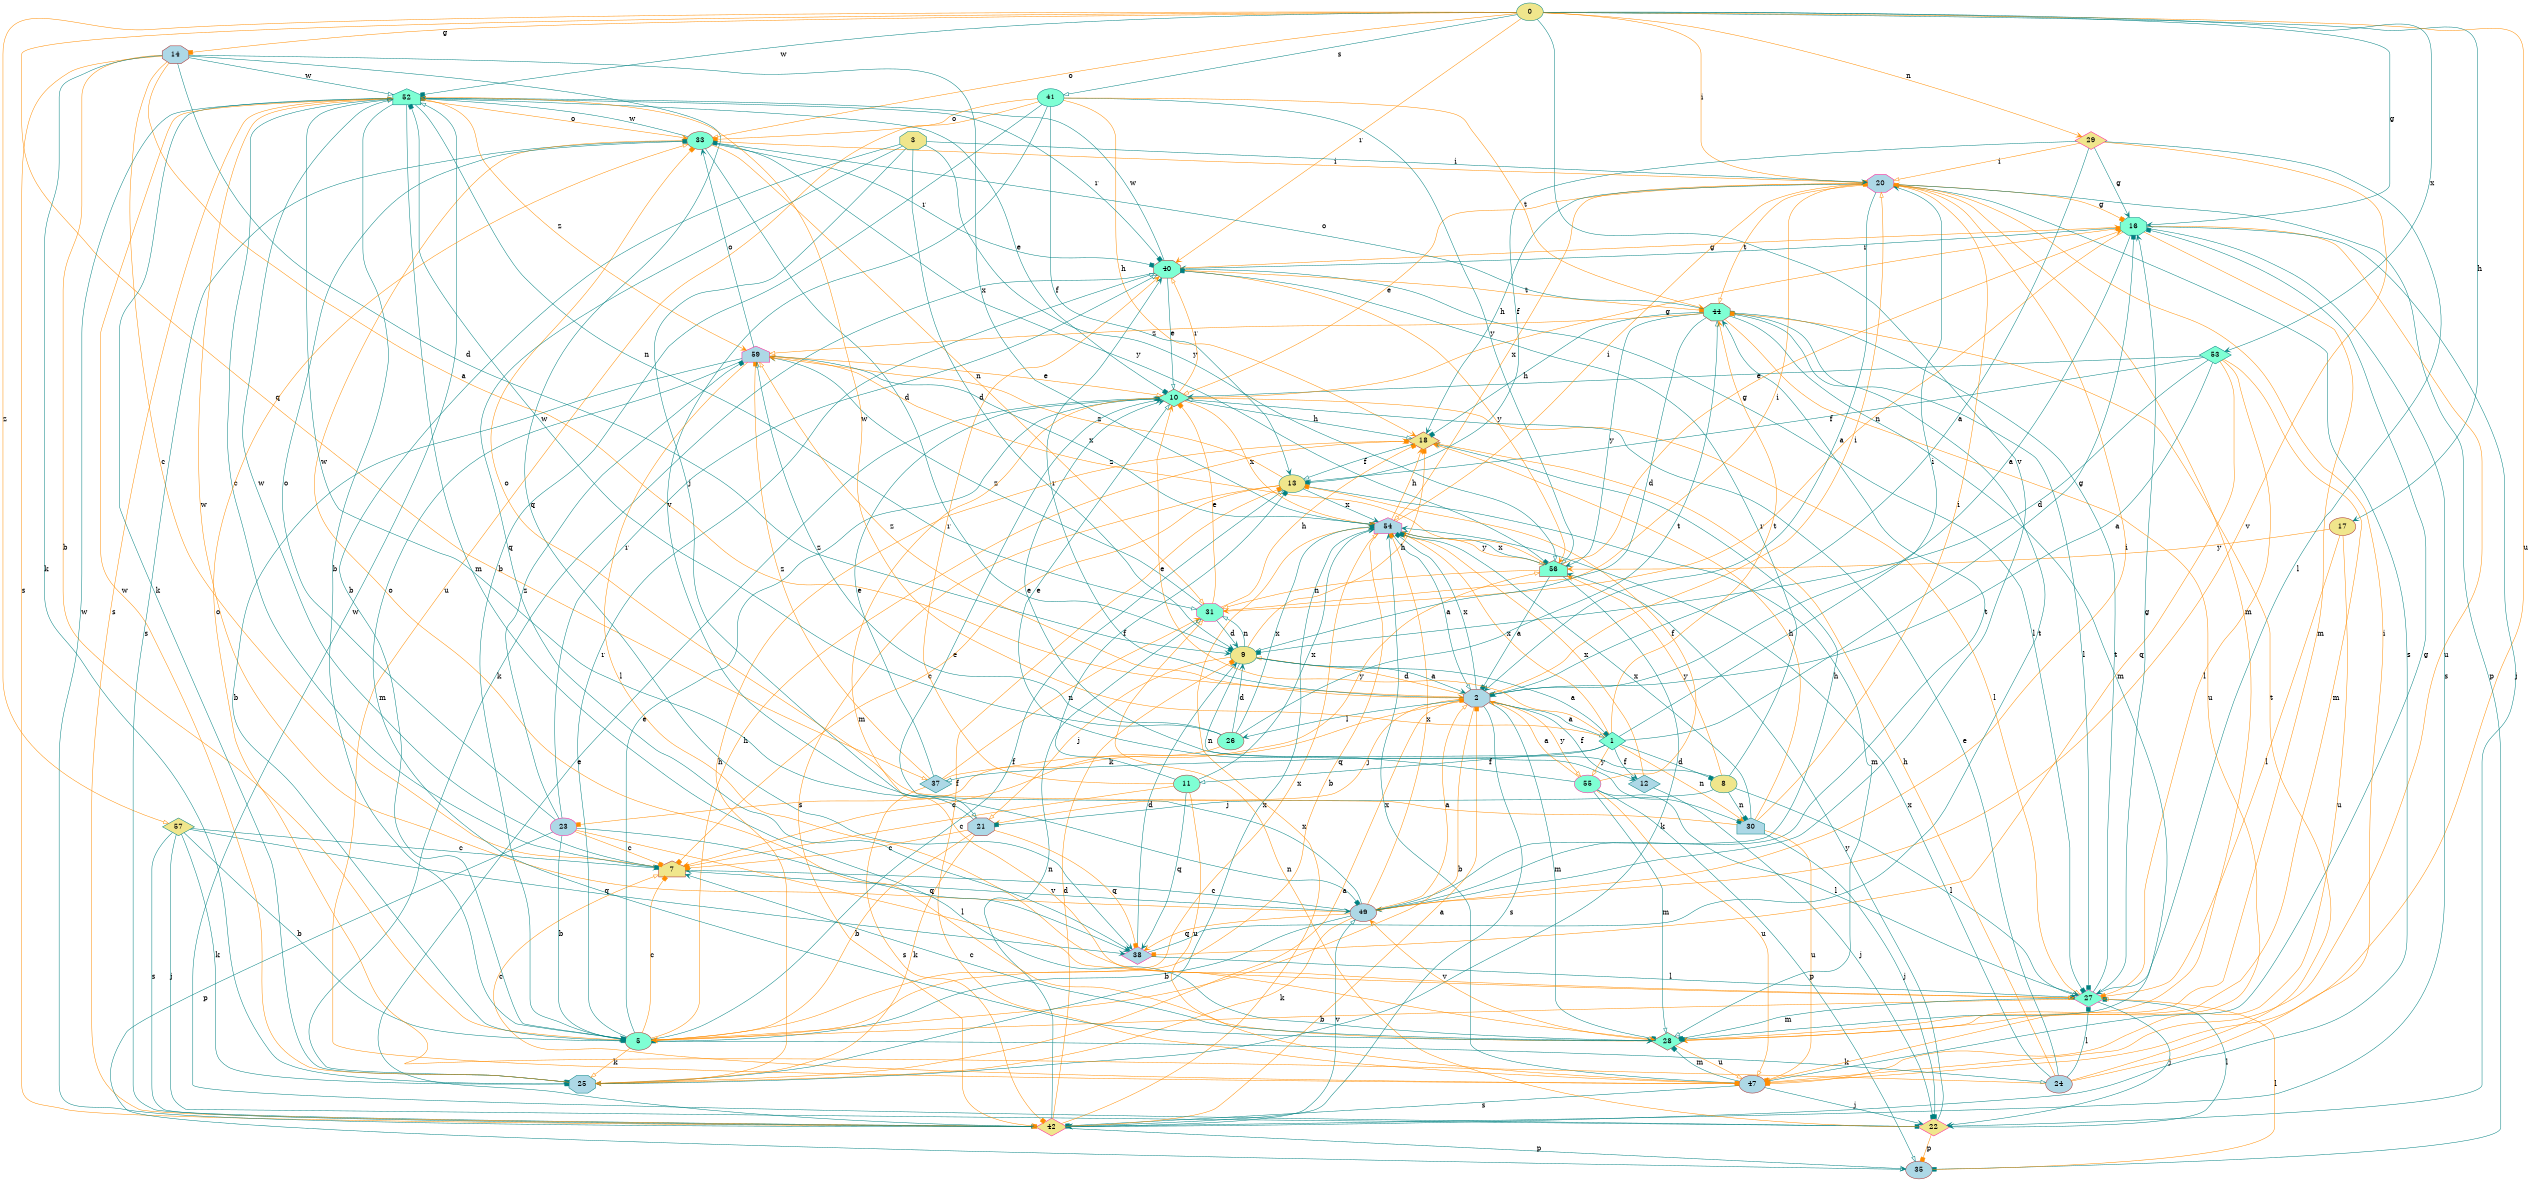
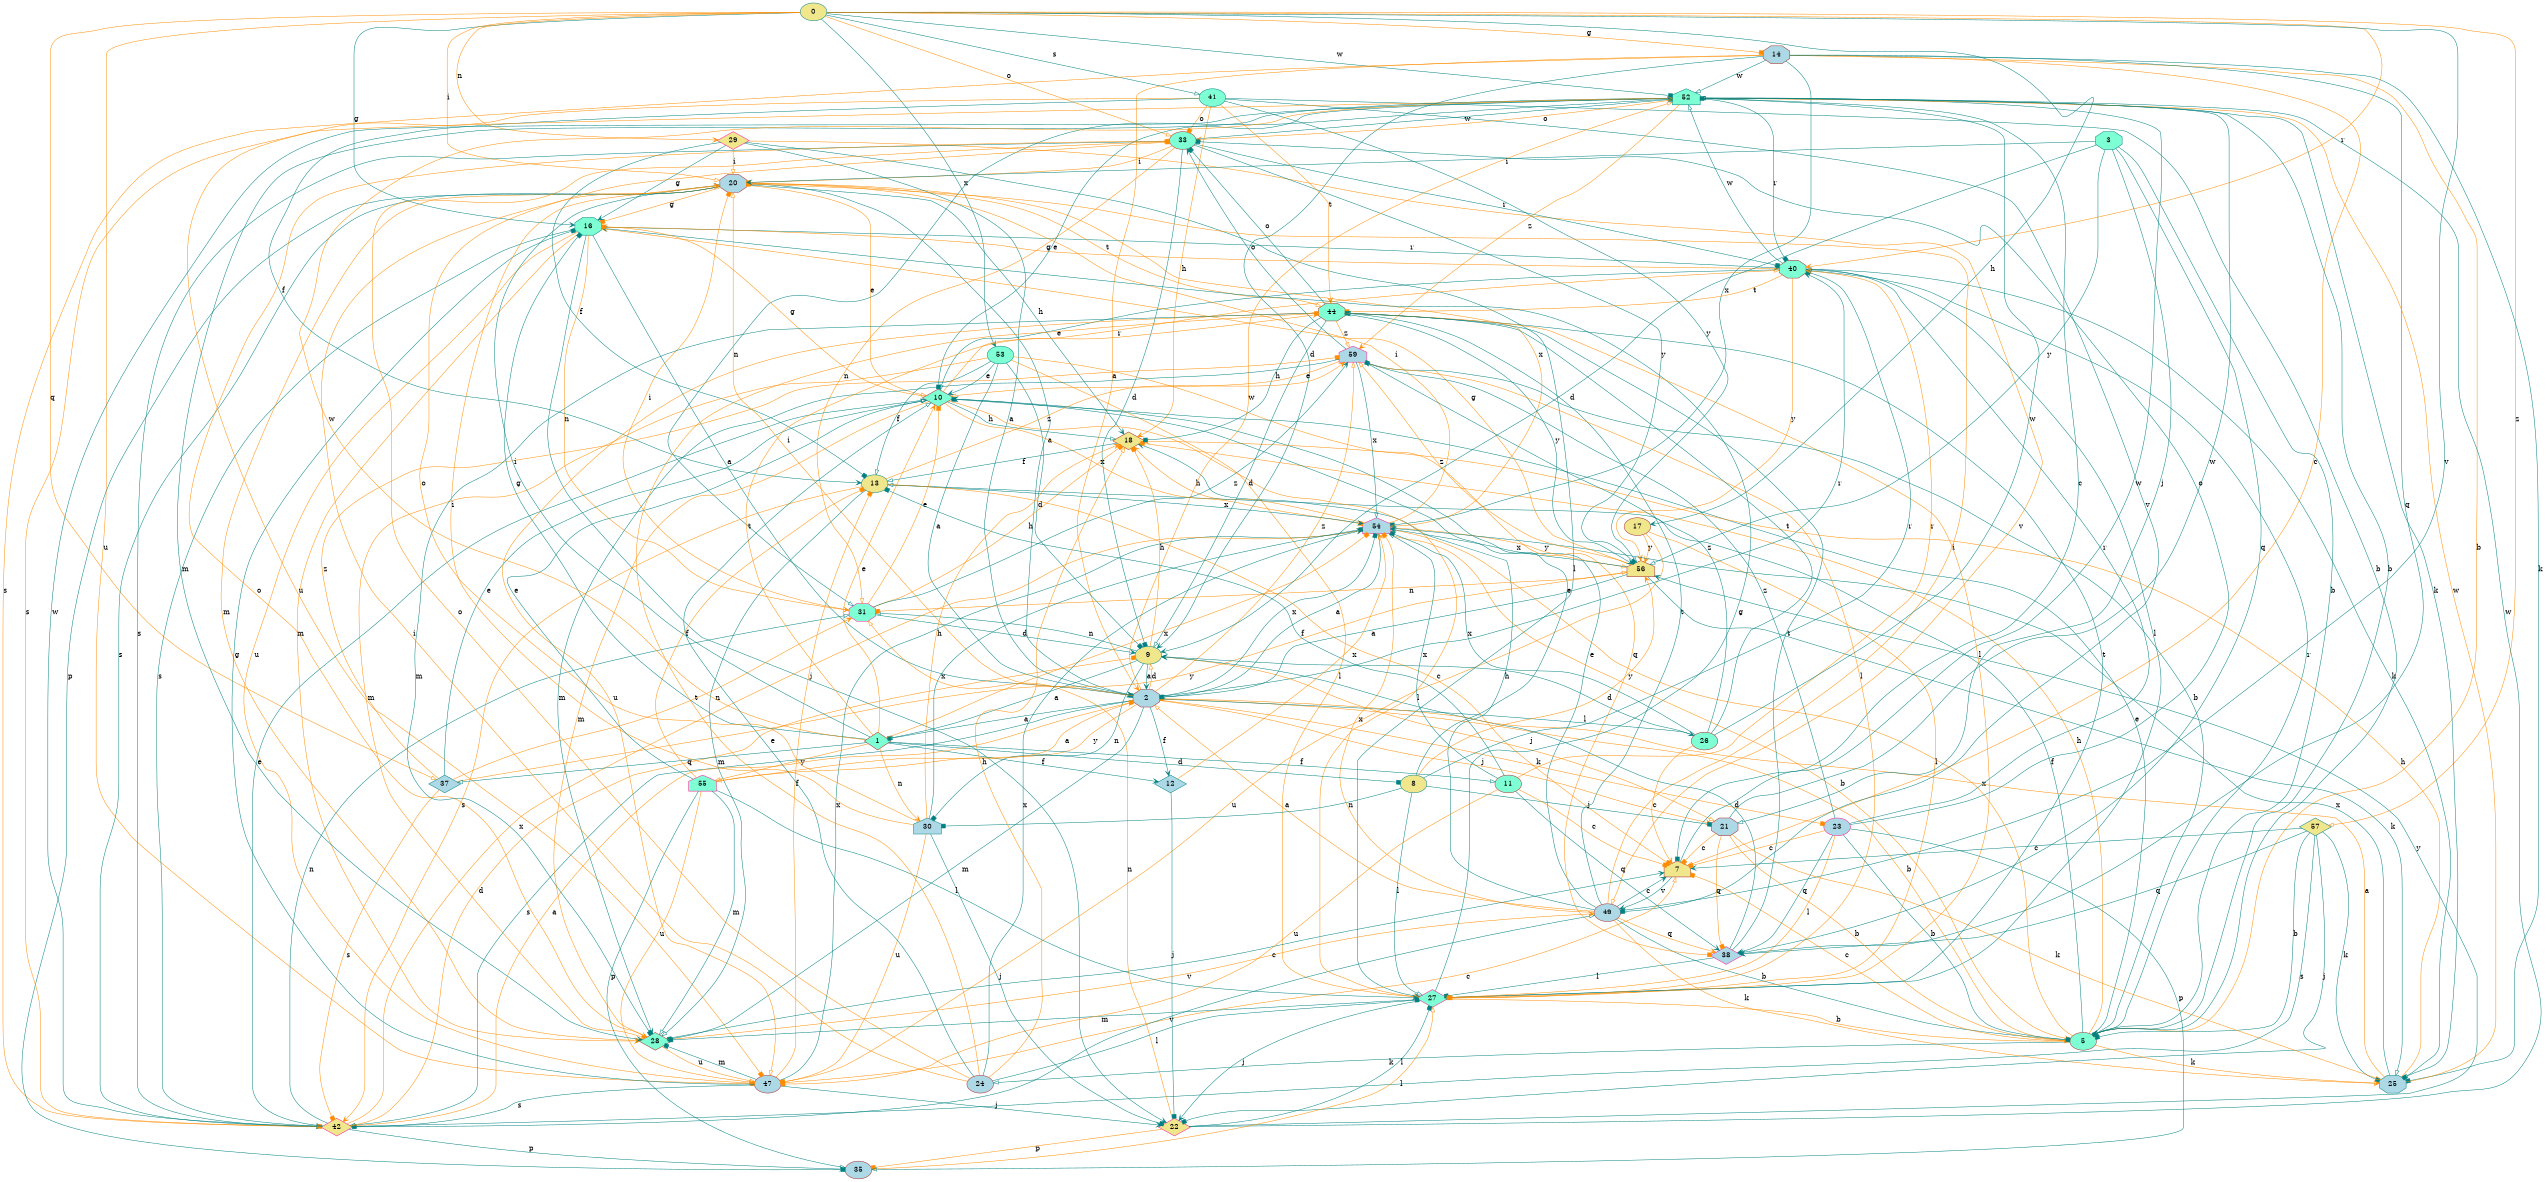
node "3": fillcolor khaki -> aquamarine
node "20": color deeppink -> brown
node "53": shape diamond -> ellipse
edge "44" -> "27": color teal -> darkorange
node "56": fillcolor aquamarine -> khaki
edge "56" -> "31": arrowhead onormal -> box
node "1": color teal -> brown
node "55": shape ellipse -> house
edge "49" -> "52": now "2" -> "52"
